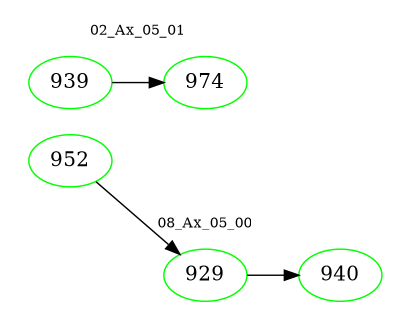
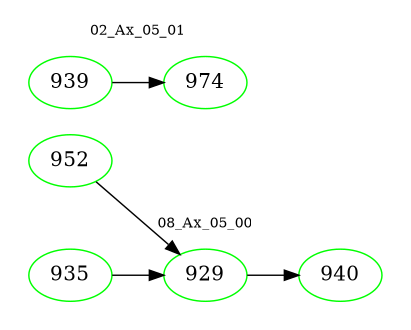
node "935": added
